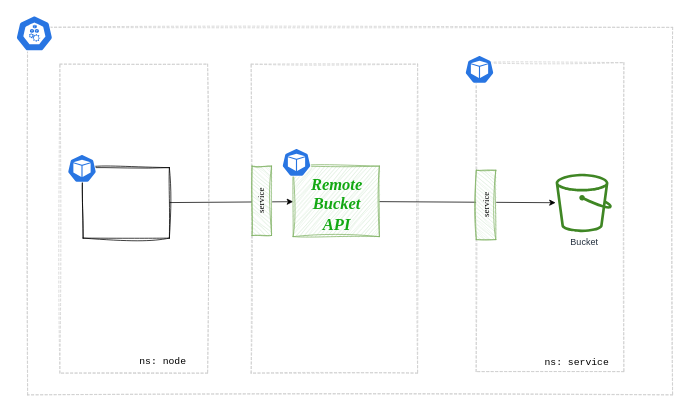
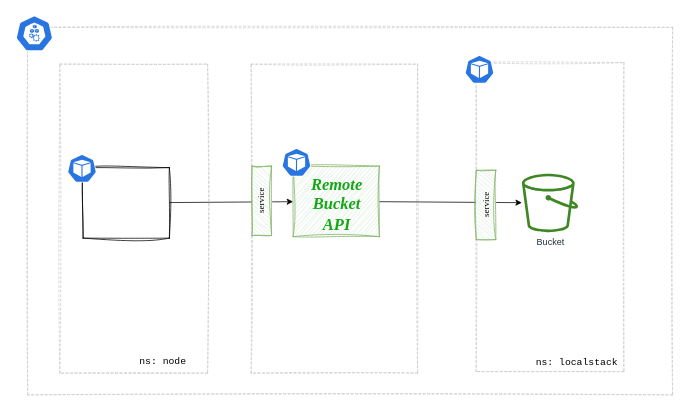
node "Bucket": moved (584, 203) -> (550, 203)
node "ns: service": label "ns: service" -> "ns: localstack"
